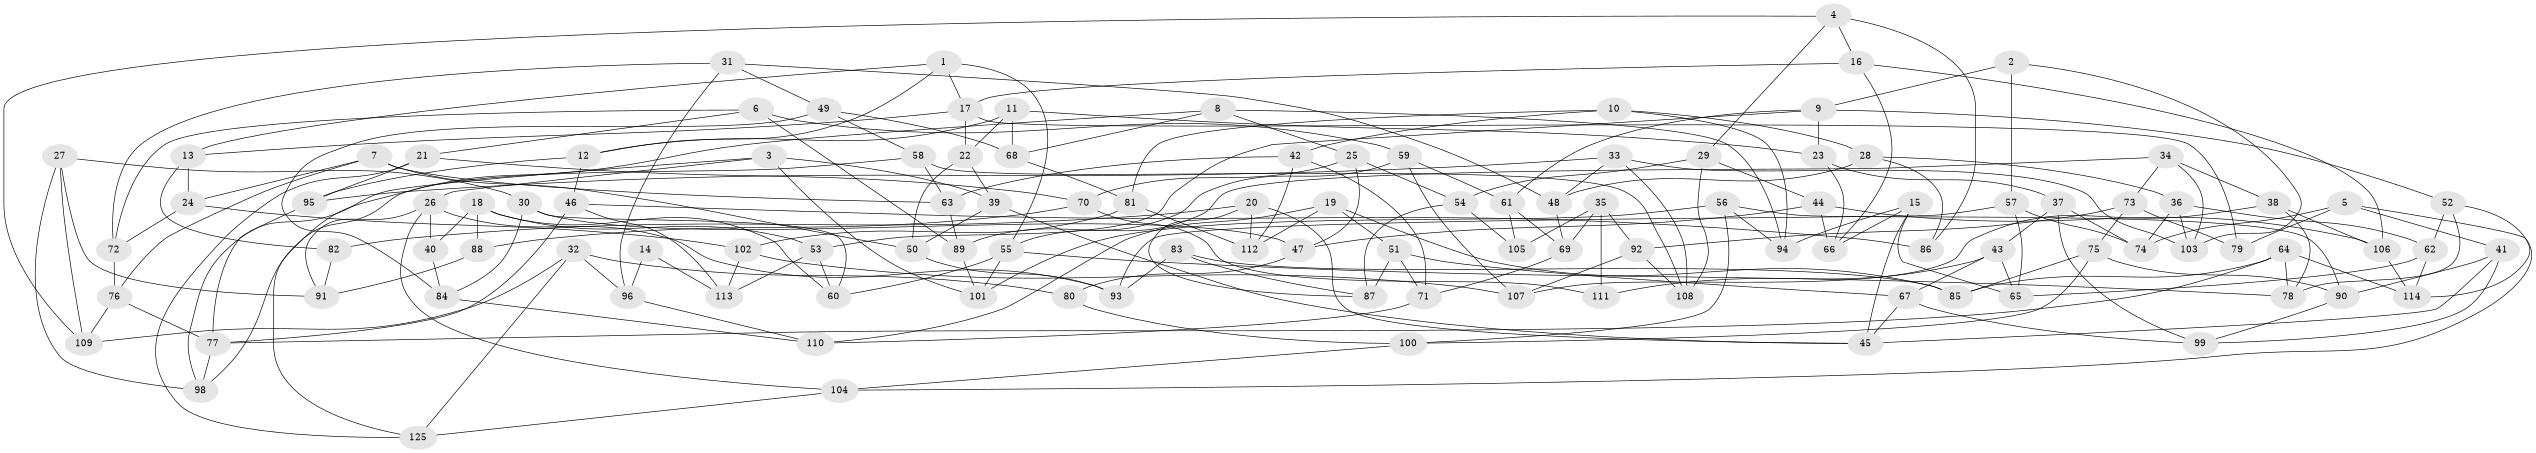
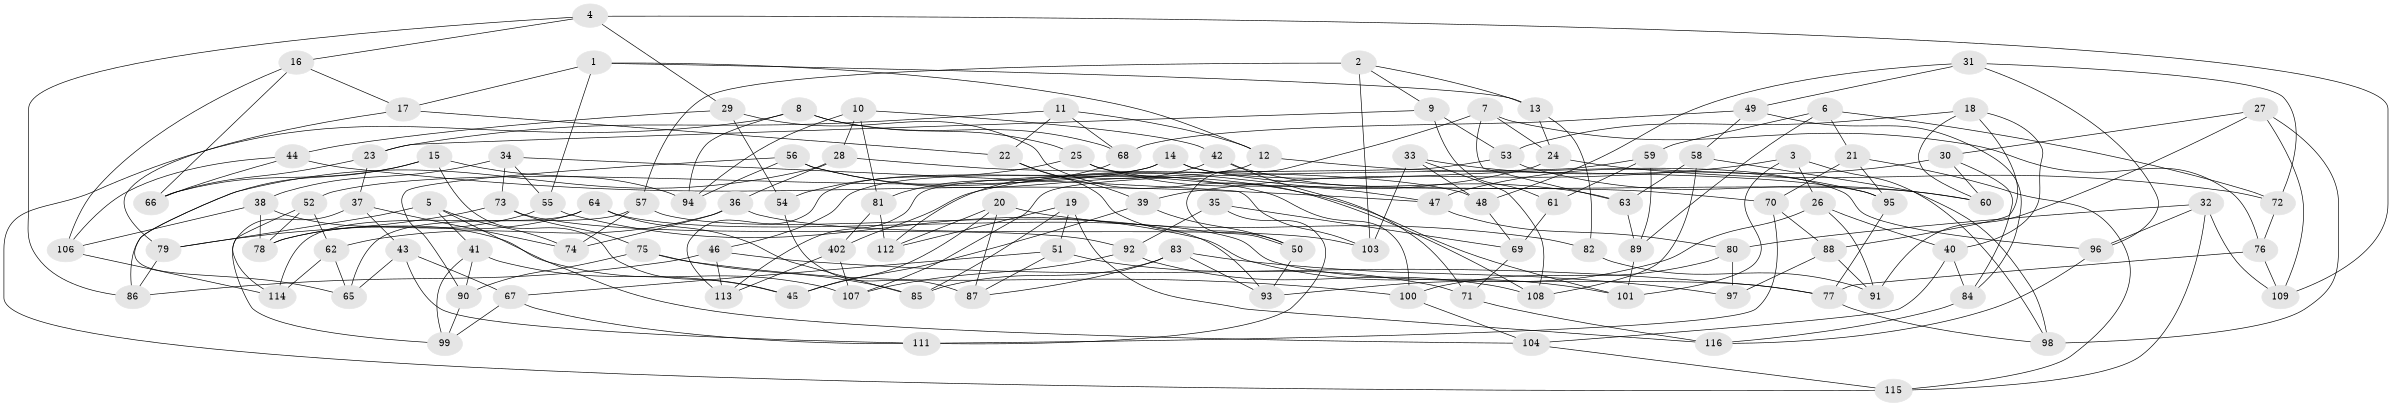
edge "9" -- "52": now "14" -- "52"
edge "17" -- "13": now "2" -- "13"
node "102": label "102" -> "402"
node "105": removed
edge "79" -- "86": added
edge "55" -- "60": now "14" -- "60"
node "97": added
edge "67" -- "45": now "67" -- "111"
node "110": label "110" -> "116"
edge "26" -- "104": now "40" -- "104"
node "125": label "125" -> "115"
